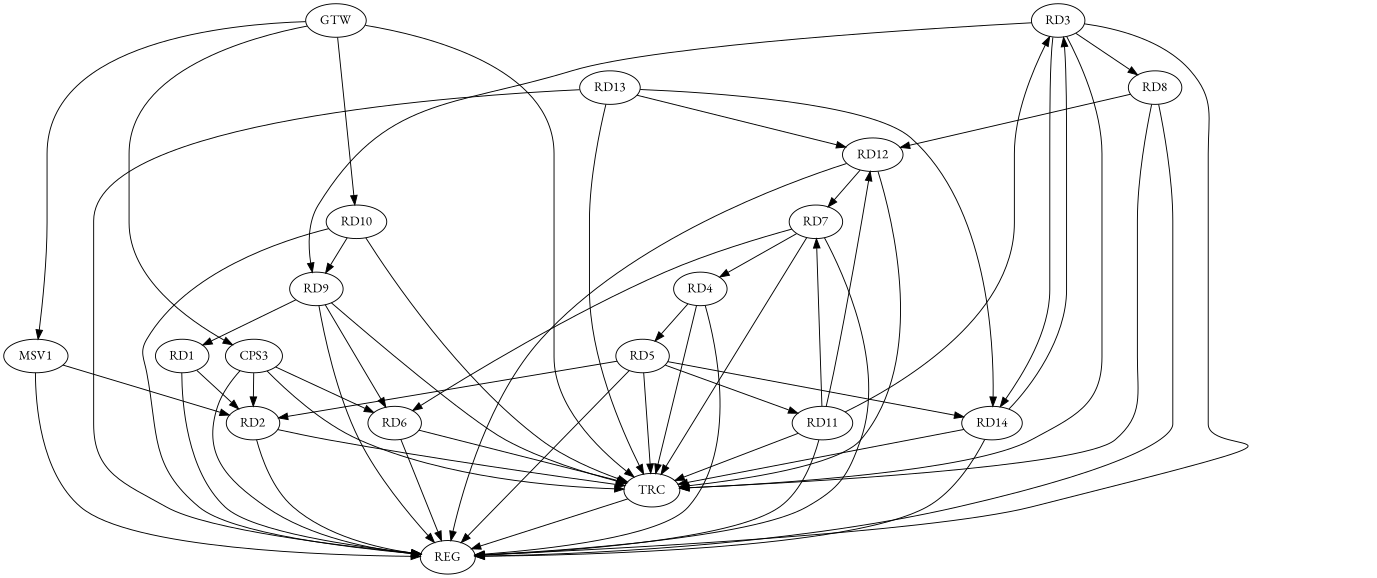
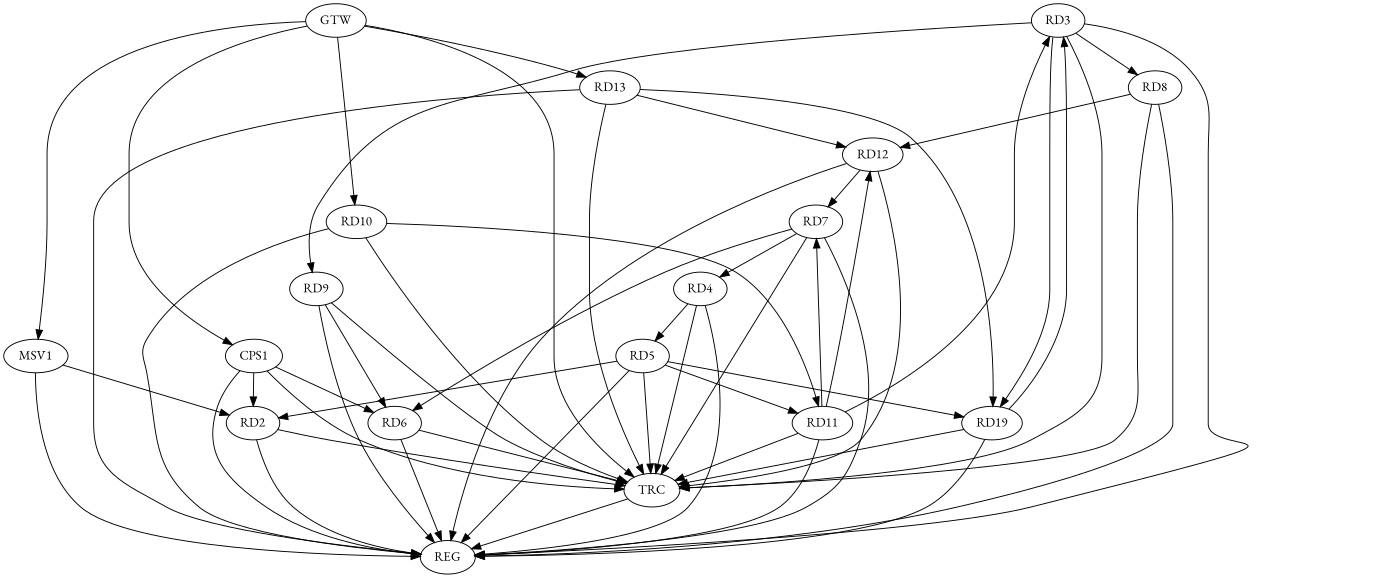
edge "GTW" -> "RD13": added
edge "RD10" -> "RD9": now "RD10" -> "RD11"
node "RD1": removed
node "CPS3": label "CPS3" -> "CPS1"
node "RD14": label "RD14" -> "RD19"
